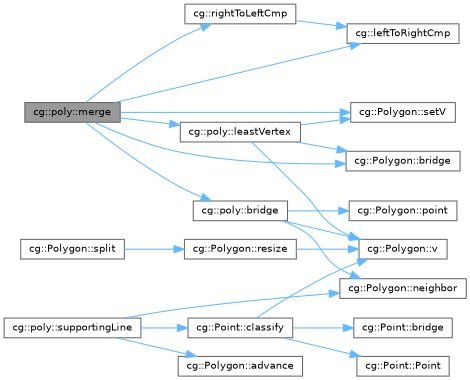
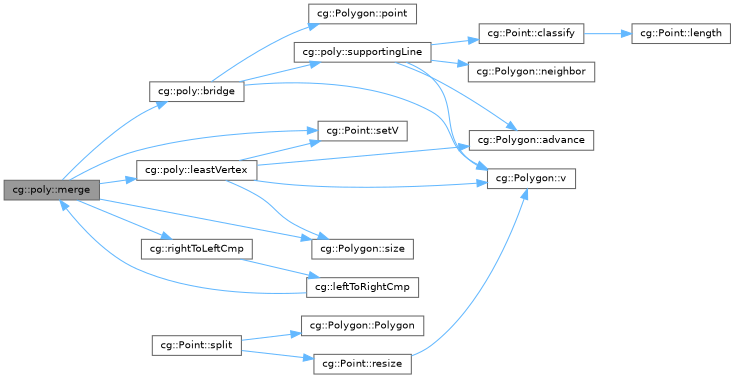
edge "cg::poly::merge" -> "cg::leftToRightCmp": reversed
node "cg::Polygon::setV": label "cg::Polygon::setV" -> "cg::Point::setV"
edge "cg::poly::leastVertex" -> "cg::Polygon::advance": added
node "cg::Polygon::bridge": label "cg::Polygon::bridge" -> "cg::Polygon::size"
edge "cg::poly::bridge" -> "cg::Polygon::neighbor": now "cg::poly::bridge" -> "cg::poly::supportingLine"
node "cg::Polygon::split": label "cg::Polygon::split" -> "cg::Point::split"
node "cg::Polygon::resize": label "cg::Polygon::resize" -> "cg::Point::resize"
edge "cg::Point::classify" -> "cg::Polygon::v": now "cg::poly::supportingLine" -> "cg::Polygon::v"
node "cg::Polygon::Polygon": added
node "cg::Point::bridge": label "cg::Point::bridge" -> "cg::Point::length"
node "cg::Point::Point": removed
